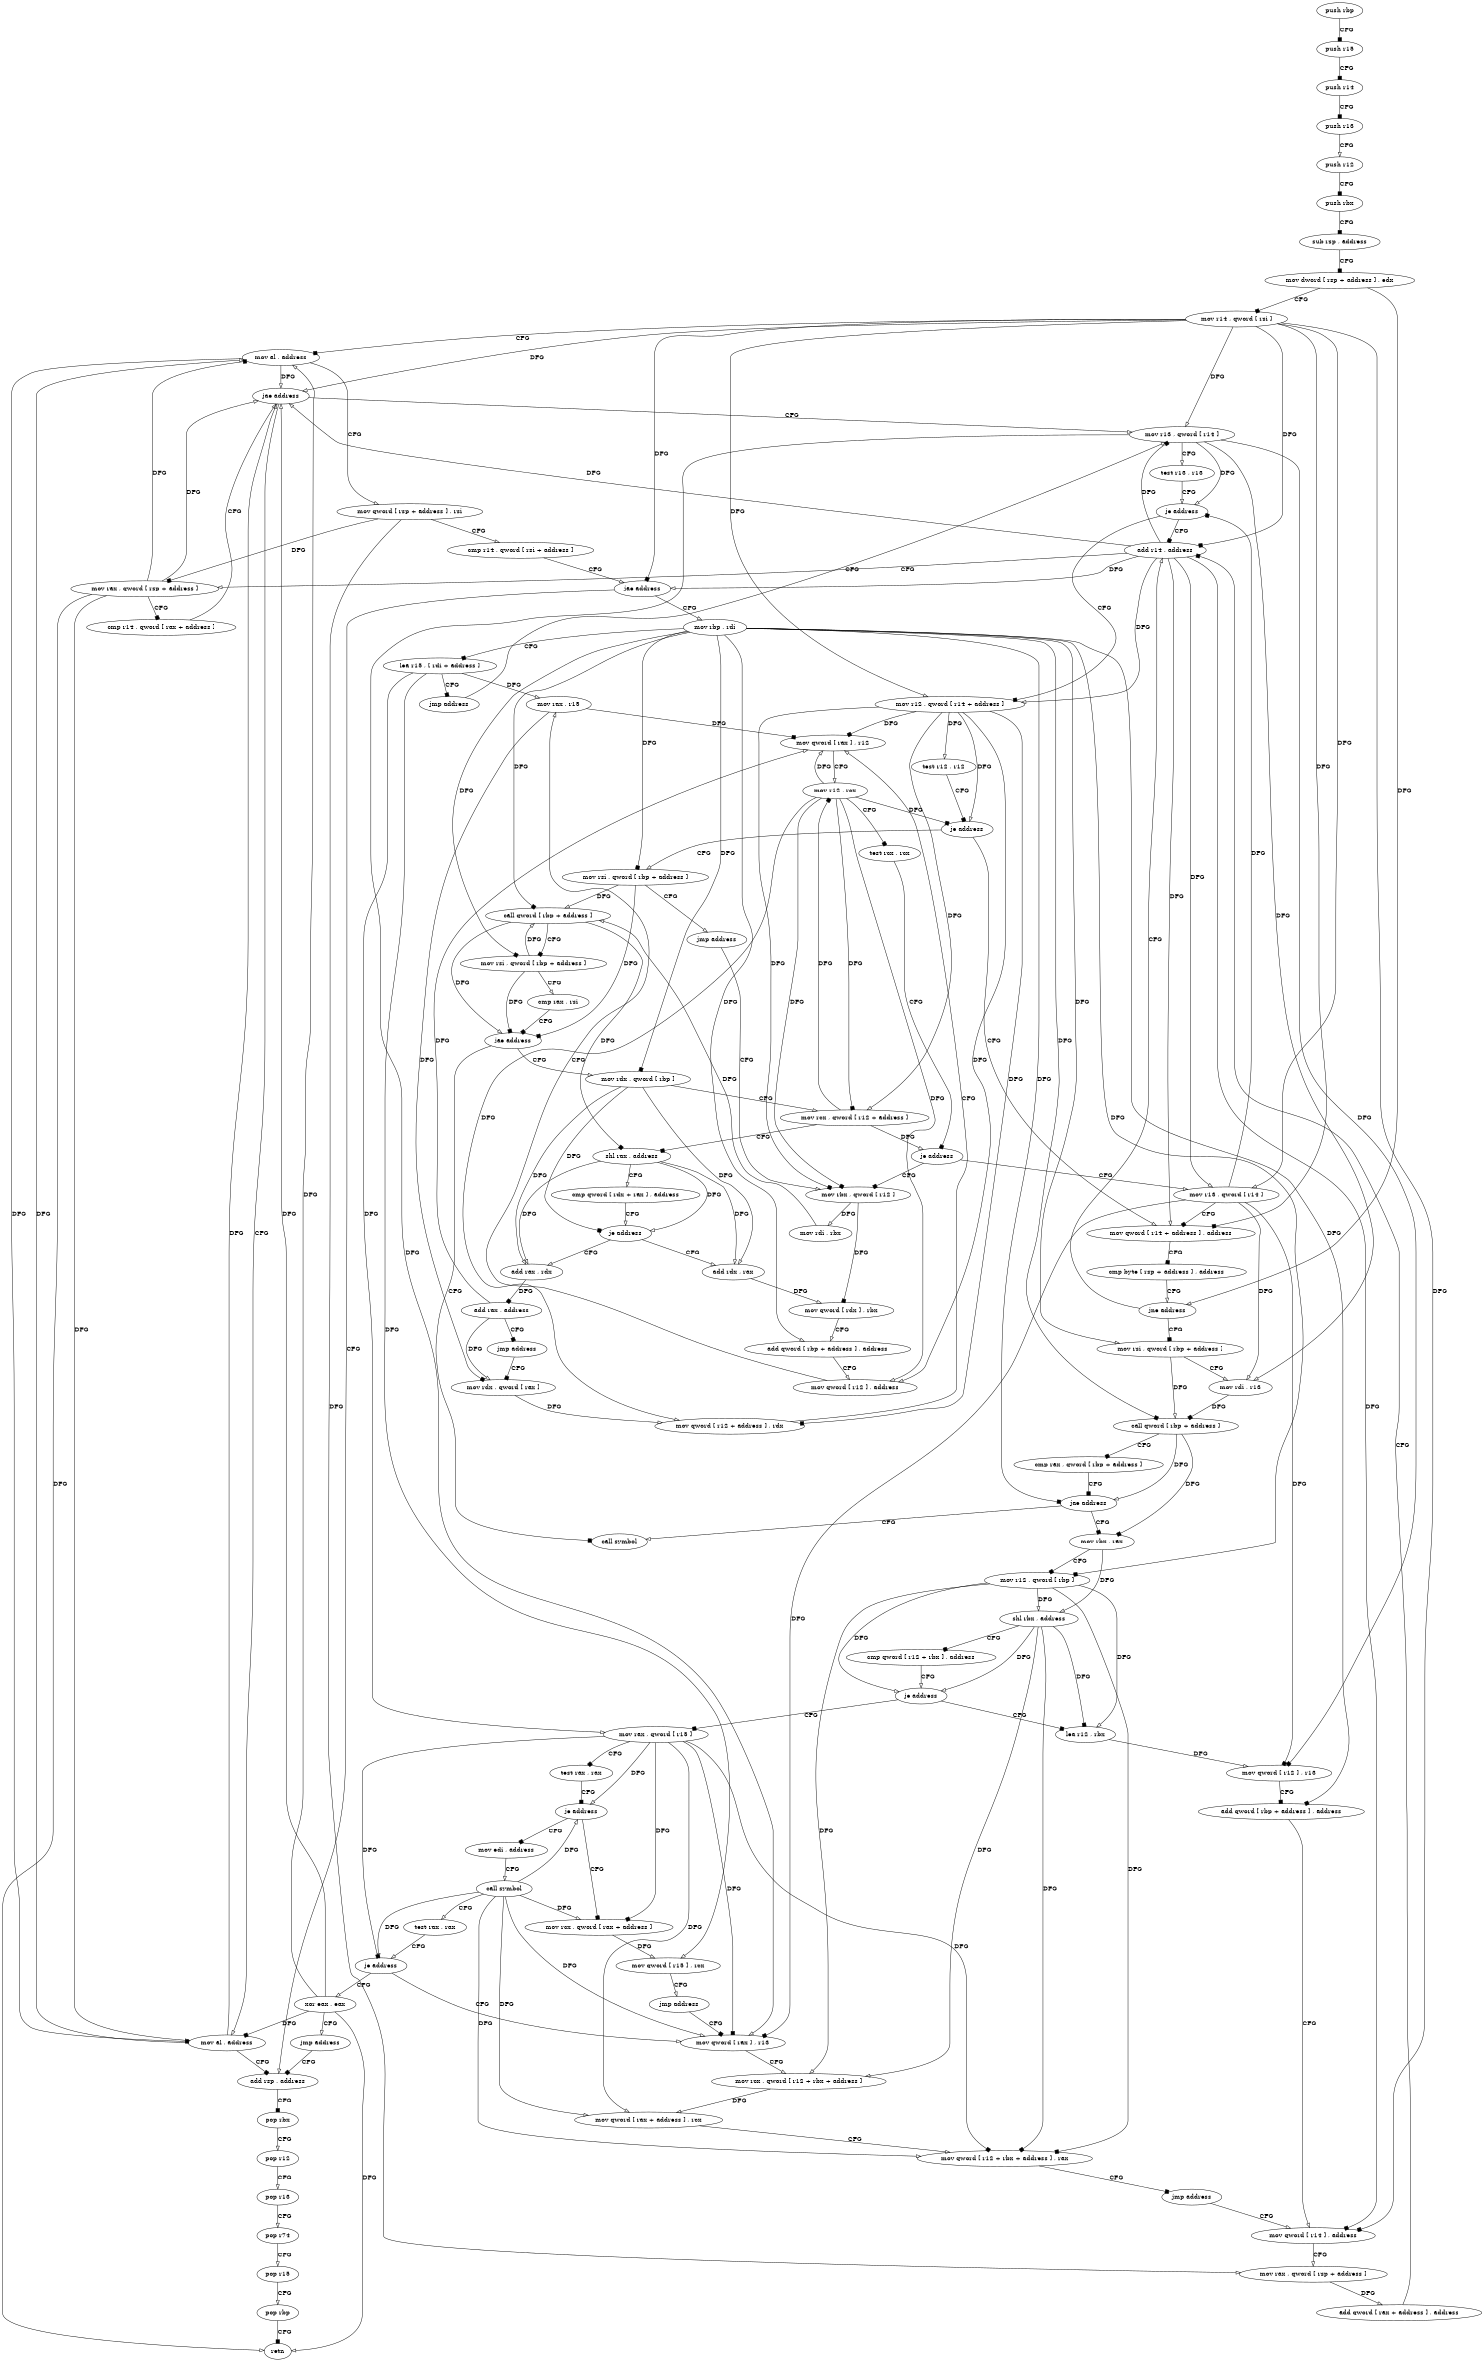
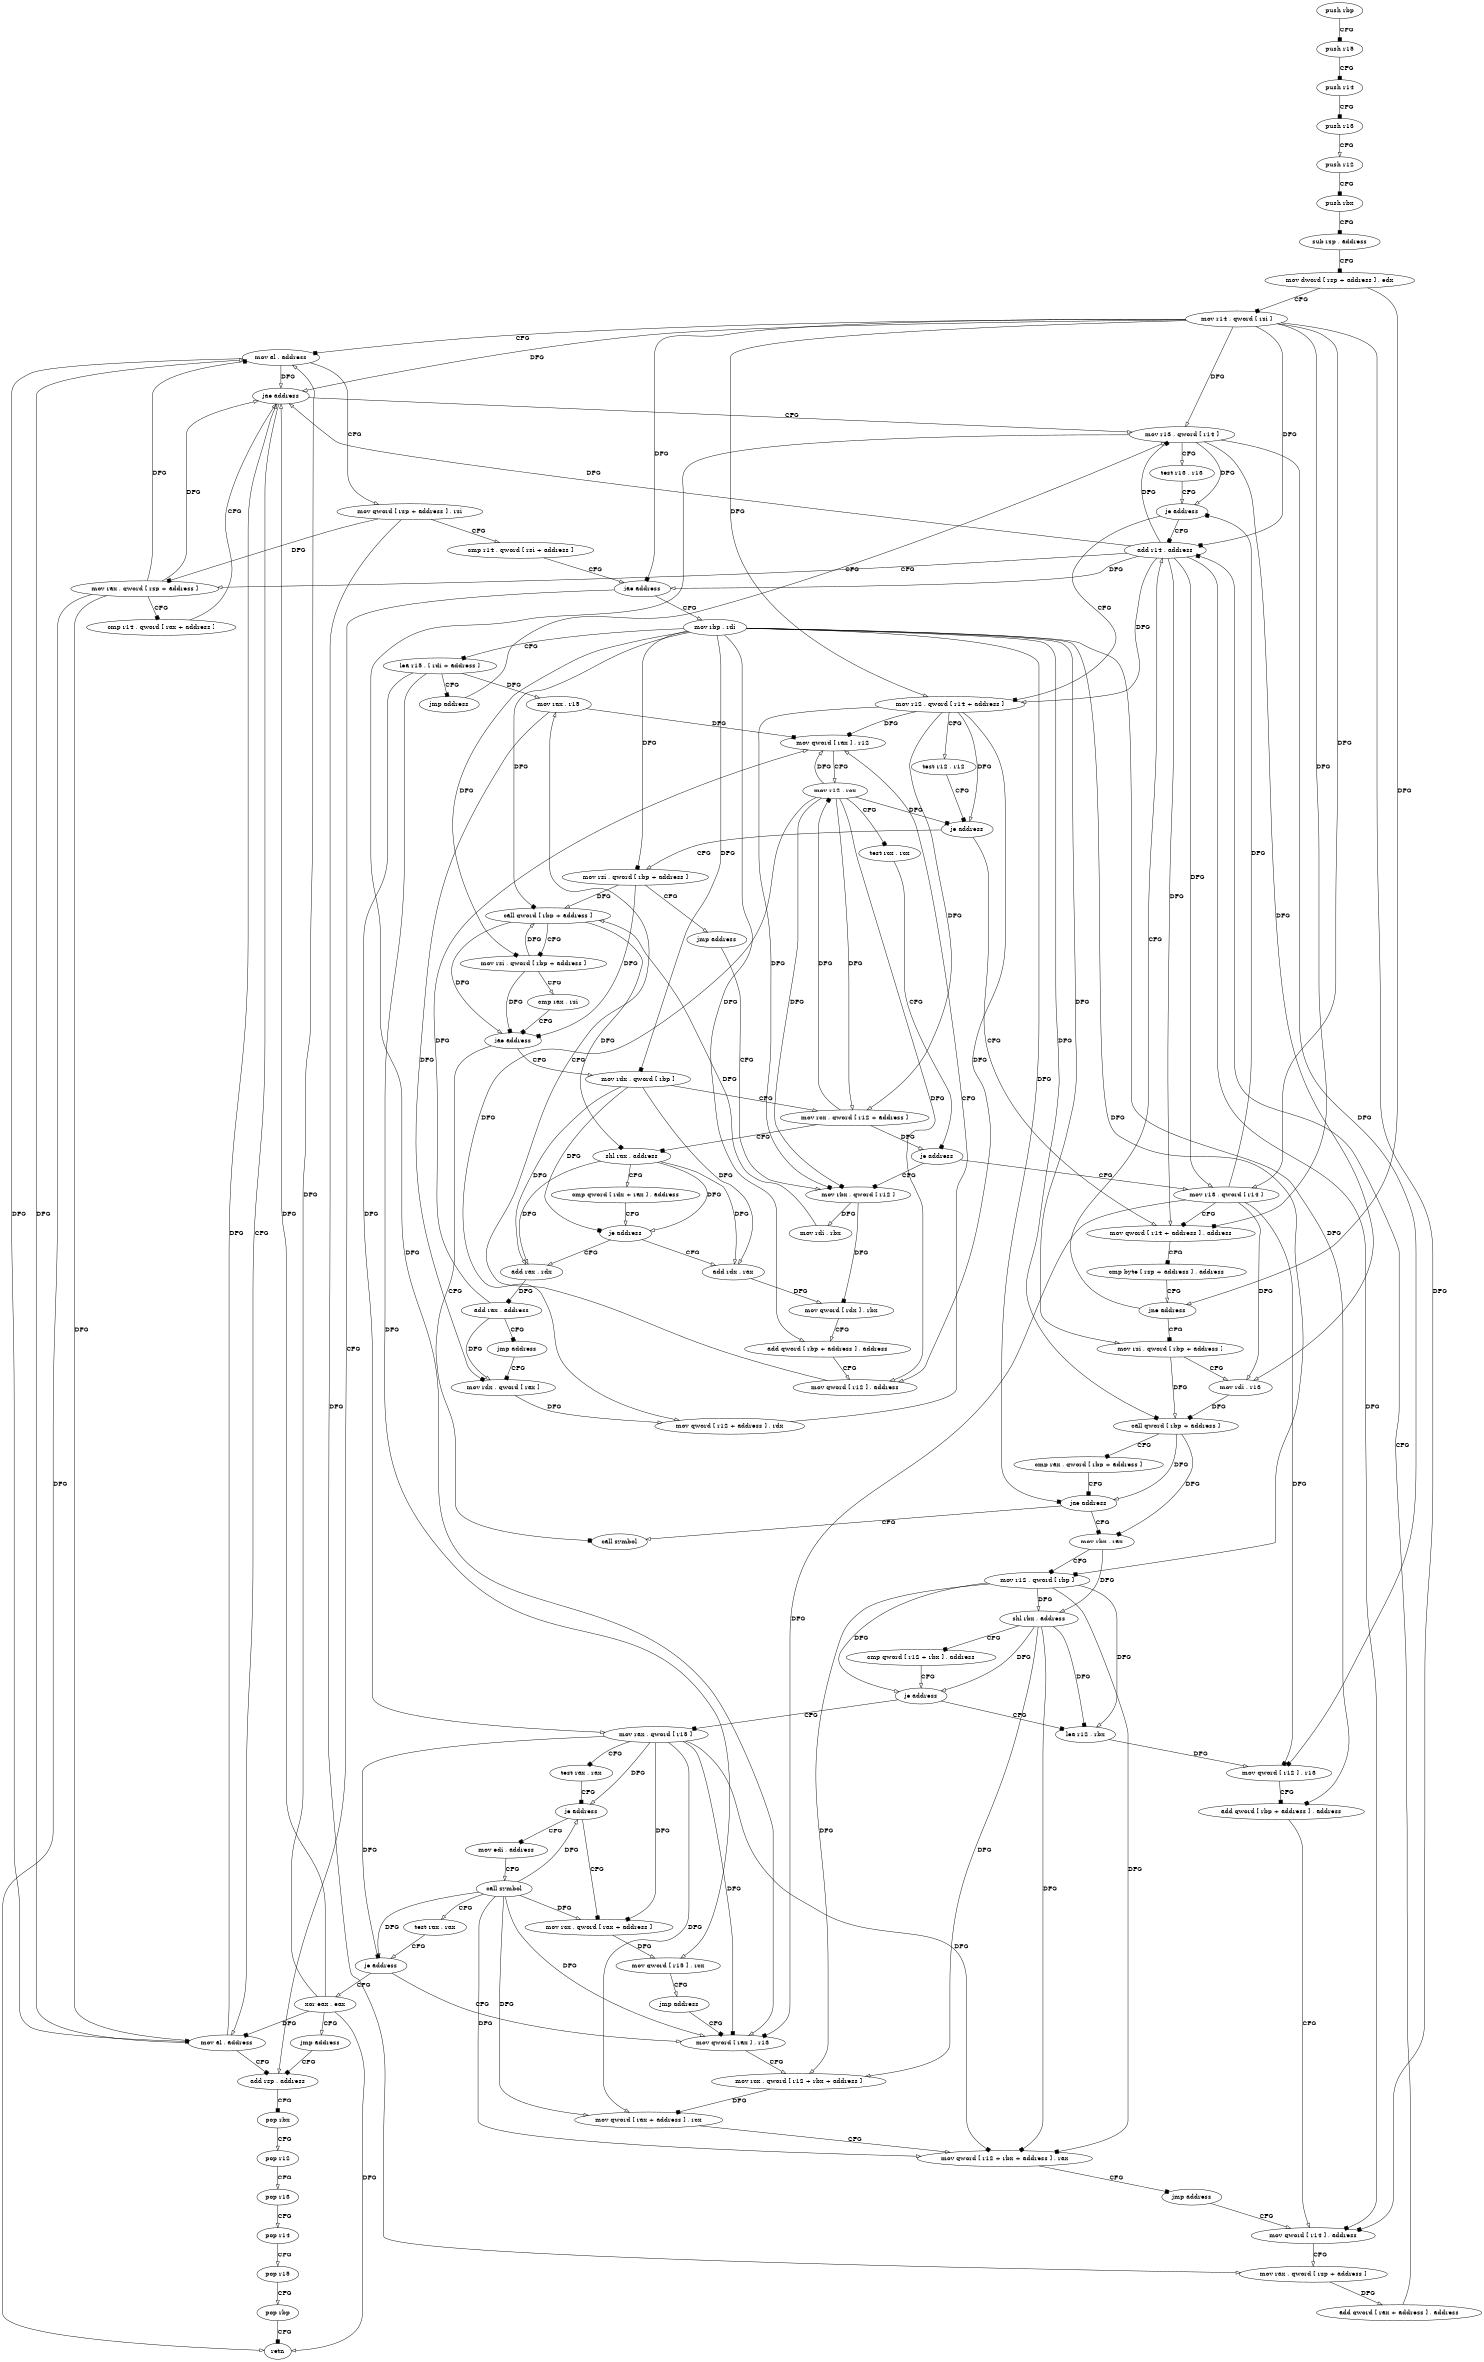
edge "mov r12 , qword [ r14 + address ]" -> "test r12 , r12": label "DFG" -> "CFG"
edge "mov r12 , rcx" -> "mov rcx , qword [ r12 + address ]": arrowhead box -> onormal
edge "mov r12 , qword [ r14 + address ]" -> "mov qword [ r12 + address ] , rdx": removed, label "DFG"
edge "mov rcx , qword [ r12 + rbx + address ]" -> "mov qword [ rax + address ] , rcx": arrowhead onormal -> box
node "pop r74": label "pop r74" -> "pop r14"
